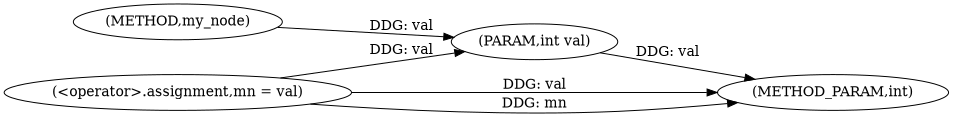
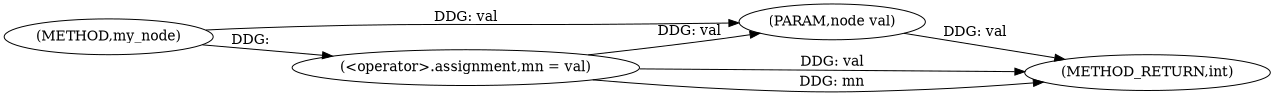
node "(PARAM,int val)": label "(PARAM,int val)" -> "(PARAM,node val)"
edge "(METHOD,my_node)" -> "(<operator>.assignment,mn = val)": added, label "DDG:"
node "(METHOD_PARAM,int)": label "(METHOD_PARAM,int)" -> "(METHOD_RETURN,int)"
